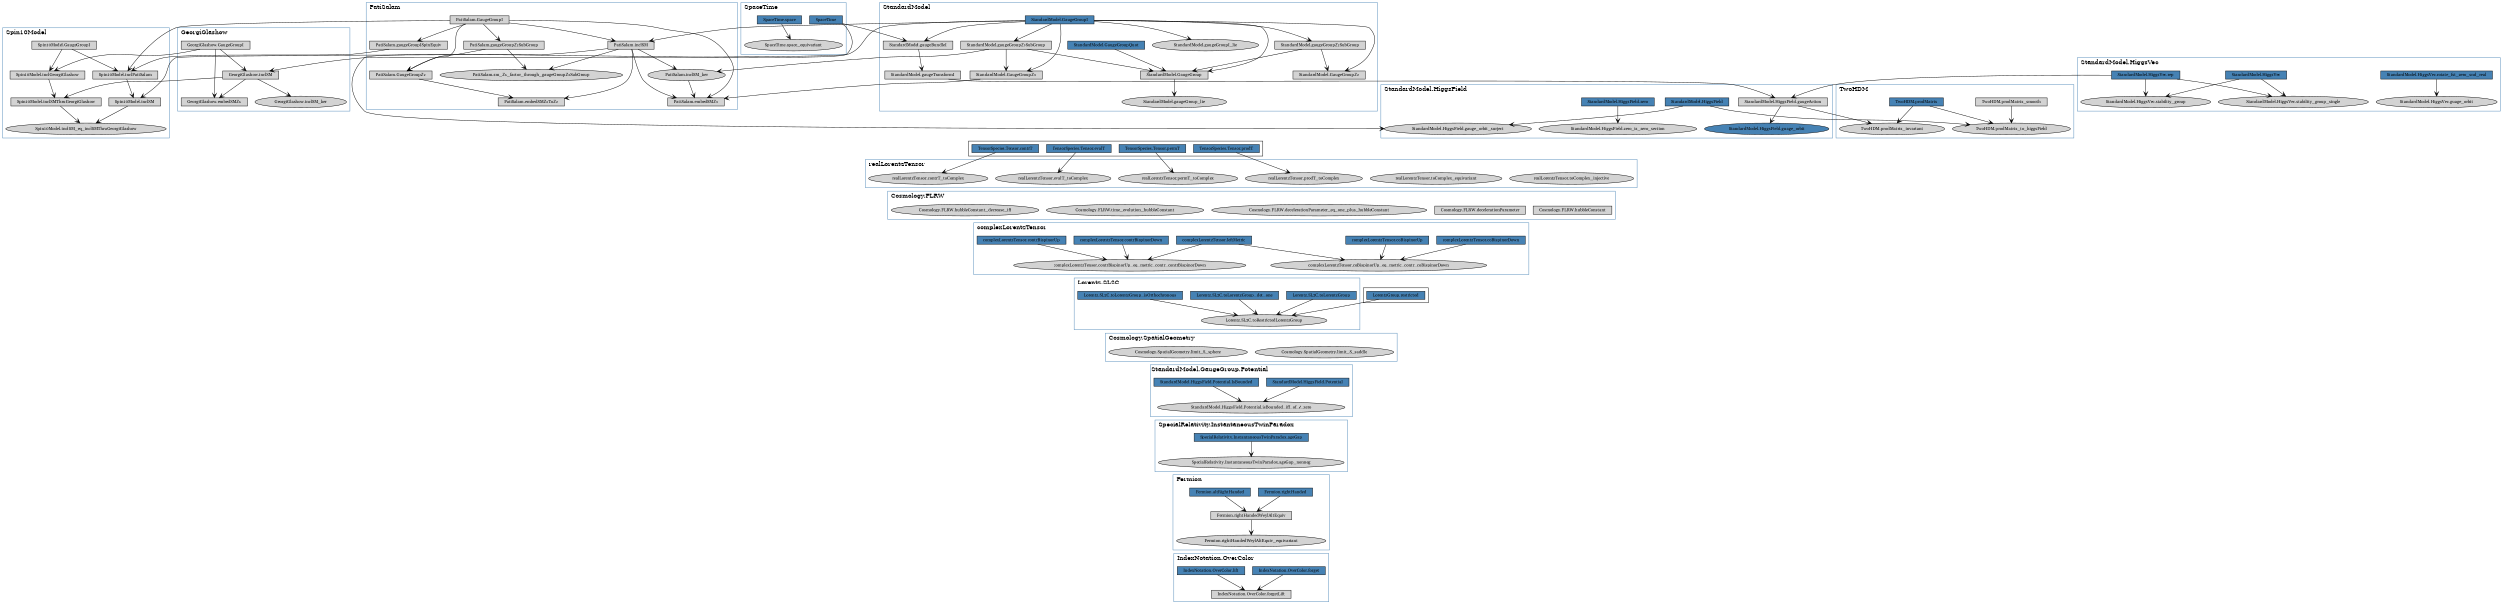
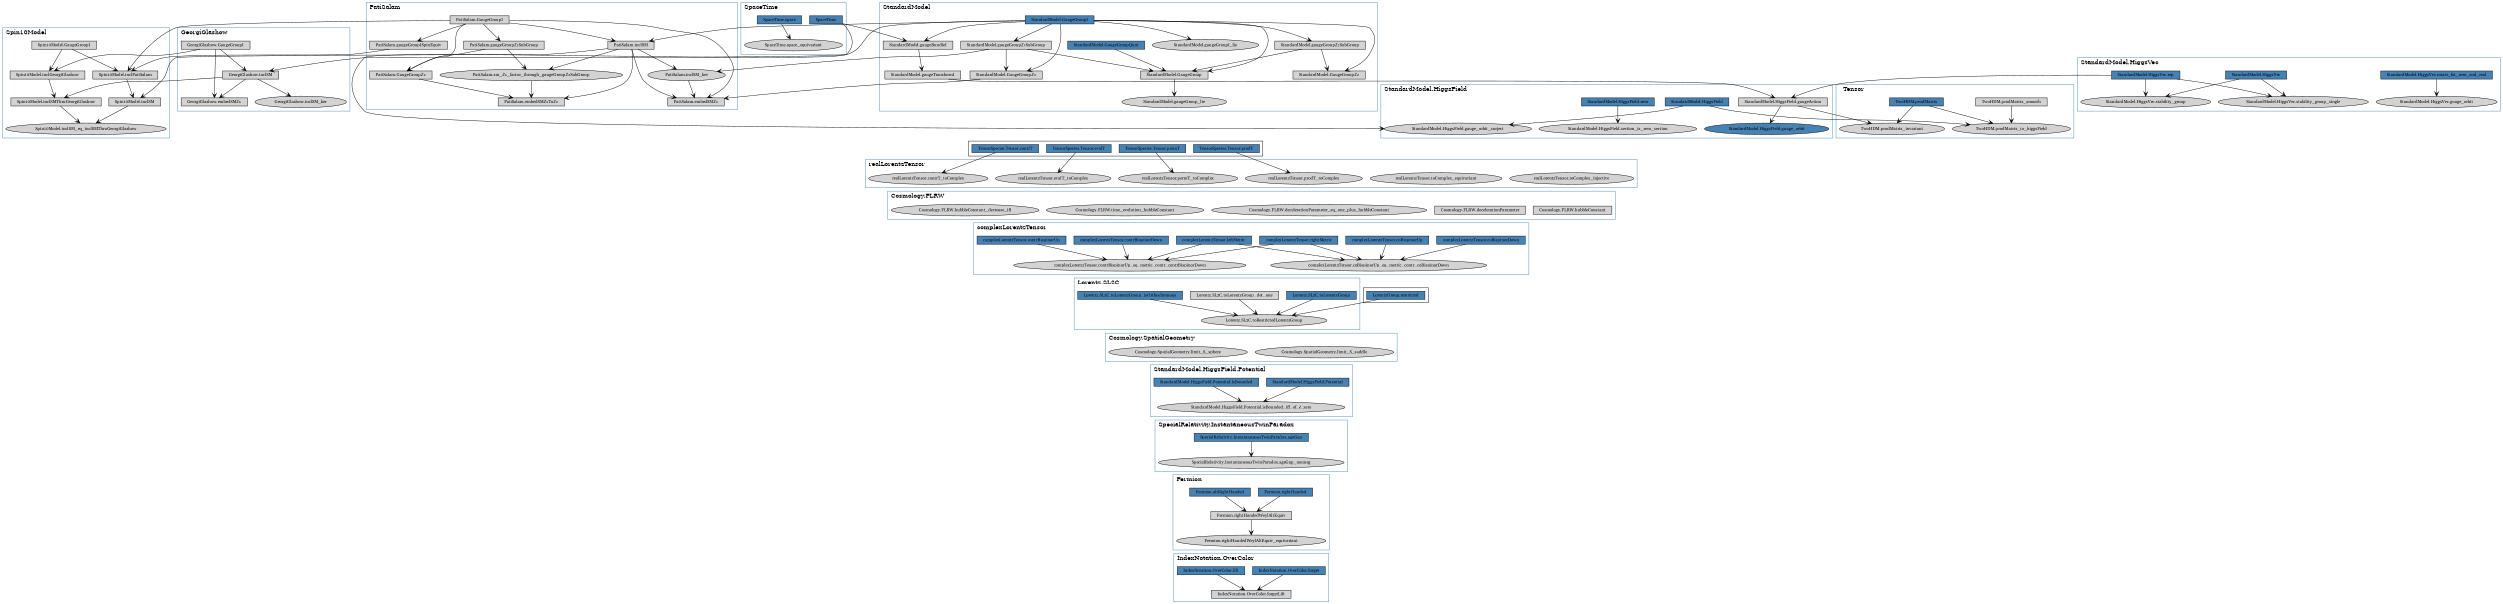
edge "PatiSalam.sm_ℤ₆_factor_through_gaugeGroupℤ₂SubGroup" -> "PatiSalam.embedSMℤ₆Toℤ₂": added
cluster "TwoHDM": label "TwoHDM" -> "Tensor"
node "StandardModel.HiggsField.zero_is_zero_section": label "StandardModel.HiggsField.zero_is_zero_section" -> "StandardModel.HiggsField.section_is_zero_section"
node "complexLorentzTensor.rightMetric": added
node "Lorentz.SL2C.toLorentzGroup_det_one": fillcolor steelblue -> lightgray
cluster "StandardModel.GaugeGroup.Potential": label "StandardModel.GaugeGroup.Potential" -> "StandardModel.HiggsField.Potential"
